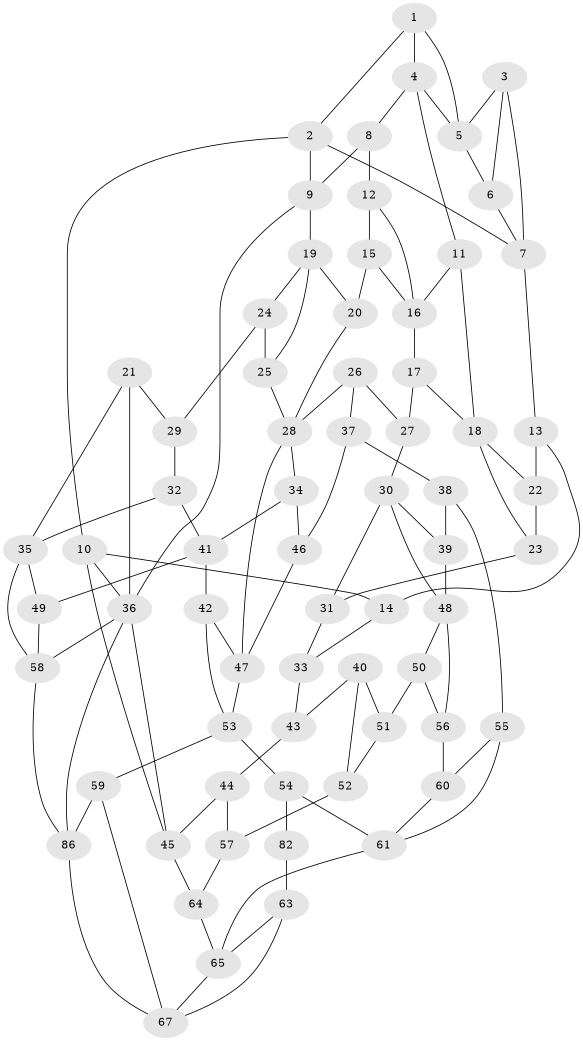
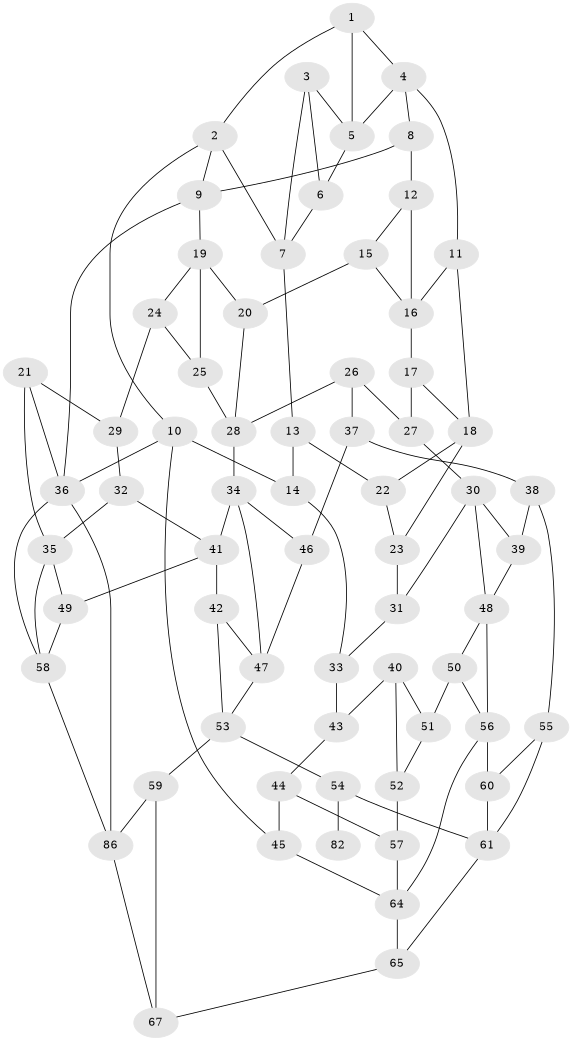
edge "28" -- "47": now "34" -- "47"
edge "36" -- "45": removed
edge "56" -- "64": added
node "63": removed
